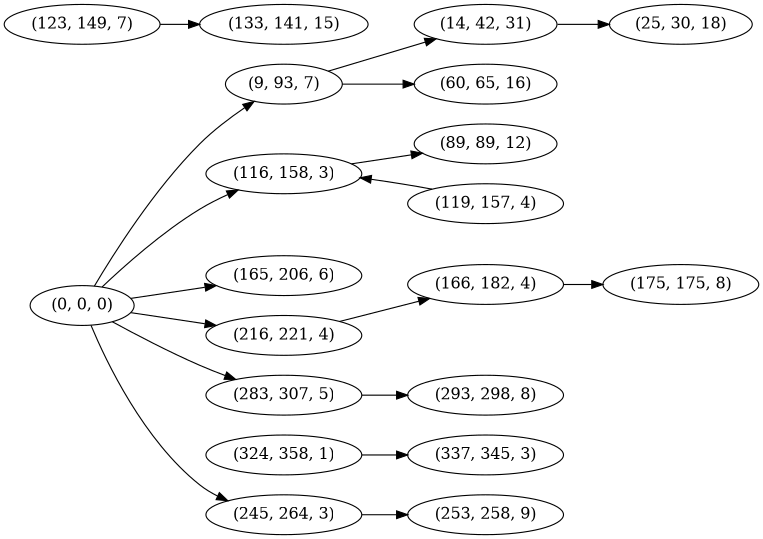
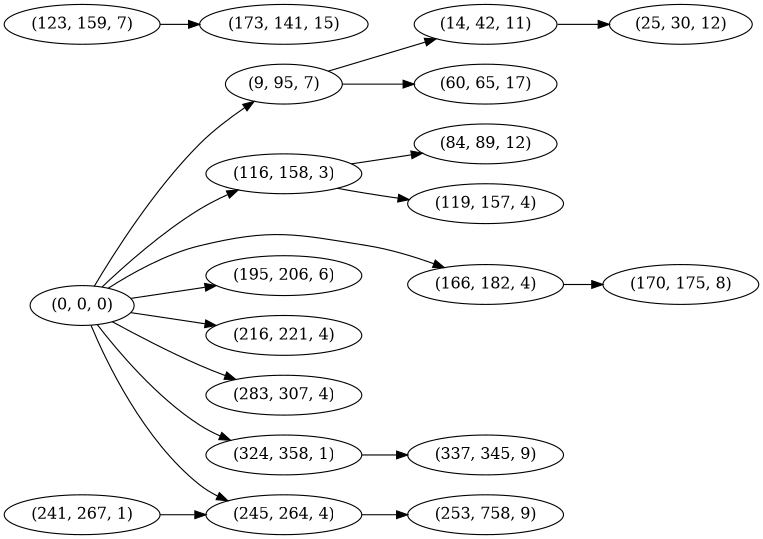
node "(123, 149, 7)": label "(123, 149, 7)" -> "(123, 159, 7)"
node "(133, 141, 15)": label "(133, 141, 15)" -> "(173, 141, 15)"
node "(14, 42, 31)": label "(14, 42, 31)" -> "(14, 42, 11)"
node "(25, 30, 18)": label "(25, 30, 18)" -> "(25, 30, 12)"
node "(9, 93, 7)": label "(9, 93, 7)" -> "(9, 95, 7)"
node "(60, 65, 16)": label "(60, 65, 16)" -> "(60, 65, 17)"
node "(89, 89, 12)": label "(89, 89, 12)" -> "(84, 89, 12)"
edge "(119, 157, 4)" -> "(116, 158, 3)": reversed
node "(165, 206, 6)": label "(165, 206, 6)" -> "(195, 206, 6)"
node "(175, 175, 8)": label "(175, 175, 8)" -> "(170, 175, 8)"
edge "(216, 221, 4)" -> "(166, 182, 4)": now "(0, 0, 0)" -> "(166, 182, 4)"
edge "(0, 0, 0)" -> "(324, 358, 1)": added
node "(283, 307, 5)": label "(283, 307, 5)" -> "(283, 307, 4)"
node "(293, 298, 8)": removed
node "(337, 345, 3)": label "(337, 345, 3)" -> "(337, 345, 9)"
node "(241, 267, 1)": added
node "(245, 264, 3)": label "(245, 264, 3)" -> "(245, 264, 4)"
node "(253, 258, 9)": label "(253, 258, 9)" -> "(253, 758, 9)"
